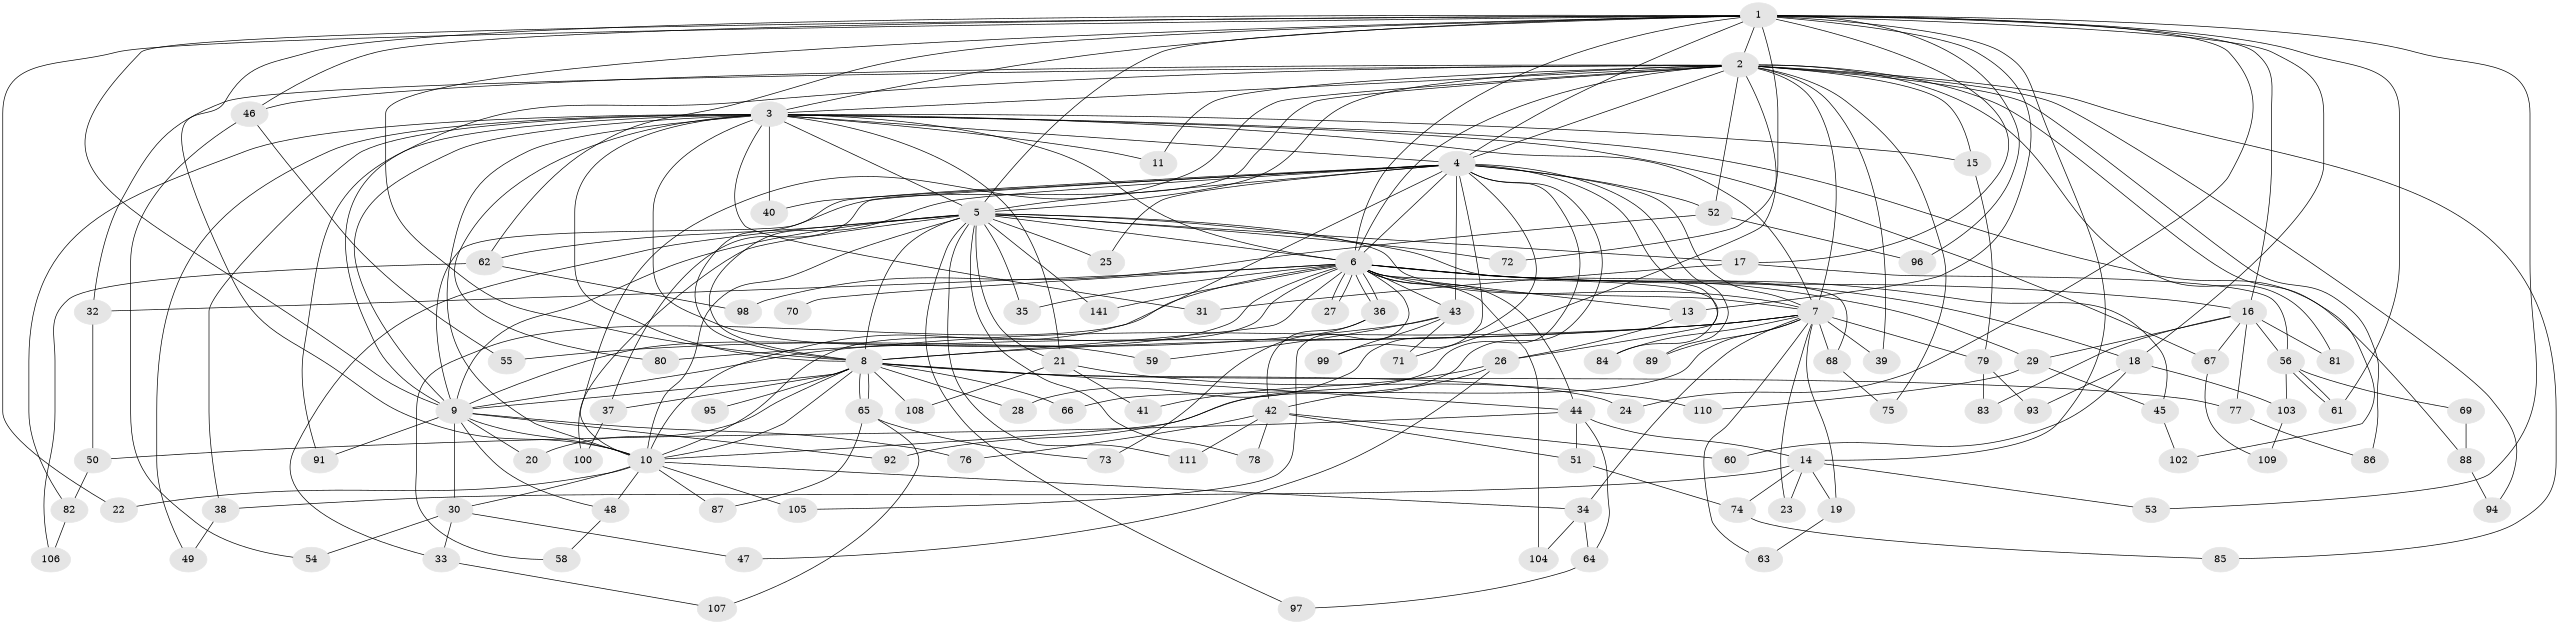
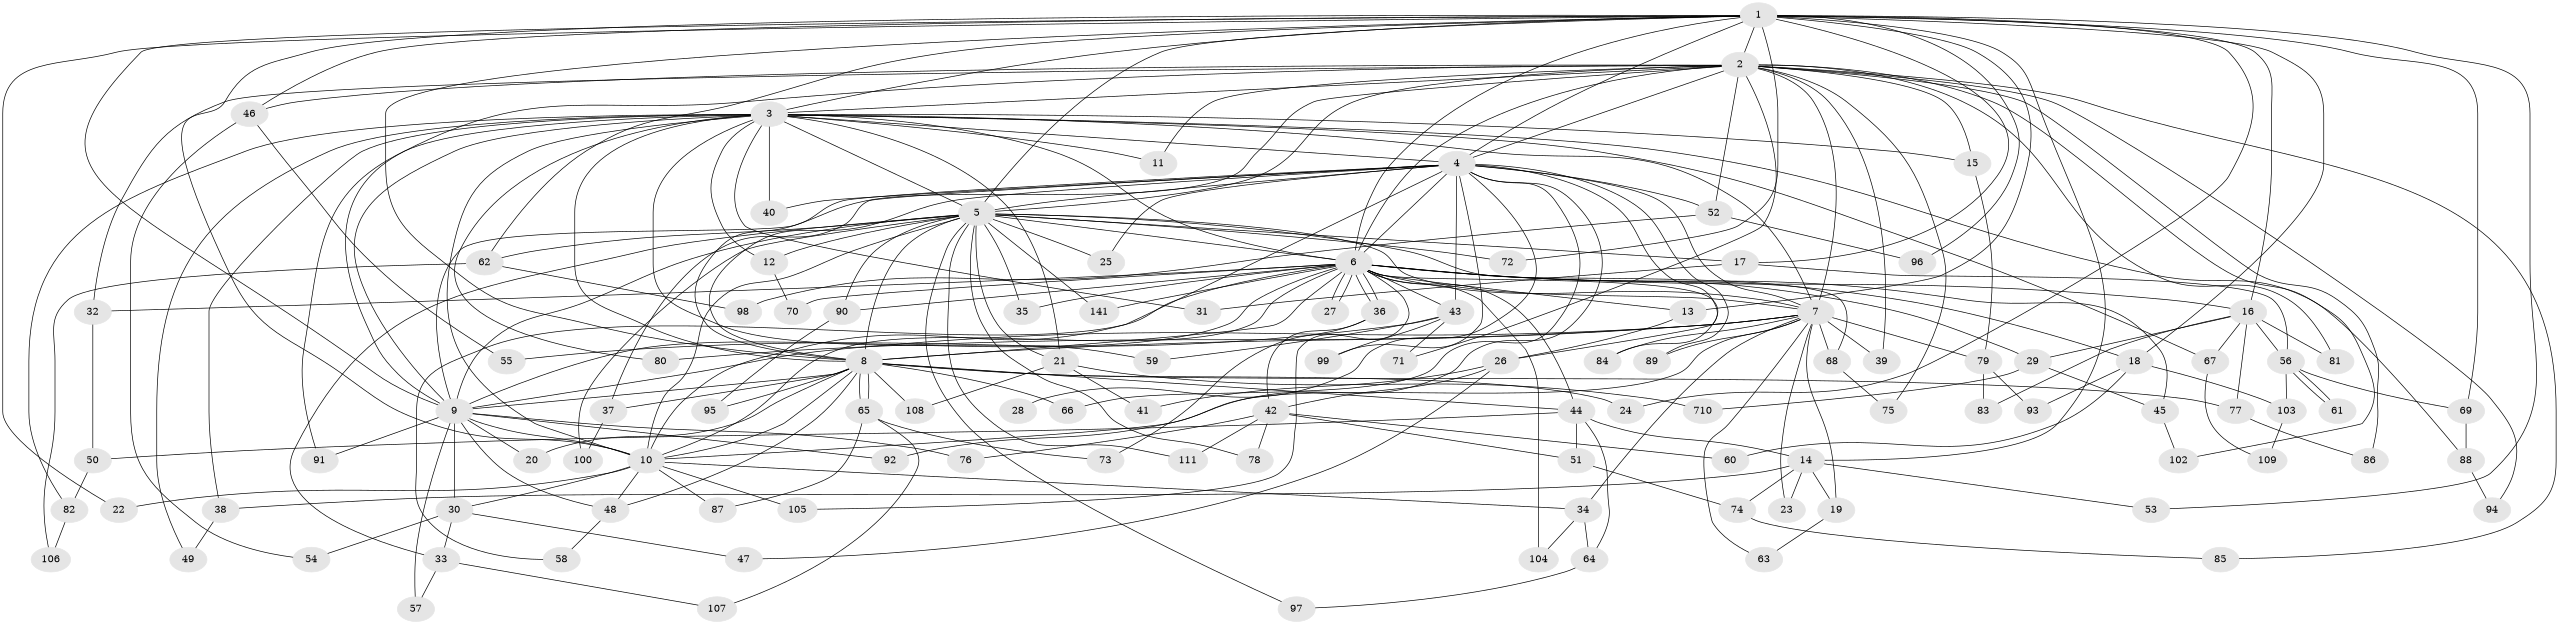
edge "1" -- "61": now "1" -- "69"
edge "2" -- "10": removed
node "12": added
node "90": added
edge "8" -- "28": now "8" -- "48"
node "110": label "110" -> "710"
node "57": added
